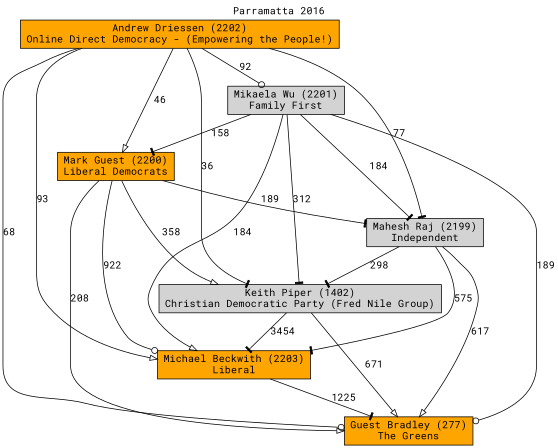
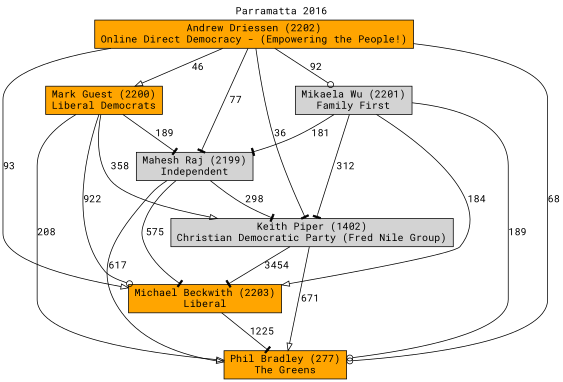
edge "Mikaela Wu (2201) Family First" -> "Mark Guest (2200) Liberal Democrats": removed, label "158"
edge "Mikaela Wu (2201) Family First" -> "Mahesh Raj (2199) Independent": label "184" -> "181"
node "Guest Bradley (277) The Greens": label "Guest Bradley (277) The Greens" -> "Phil Bradley (277) The Greens"
